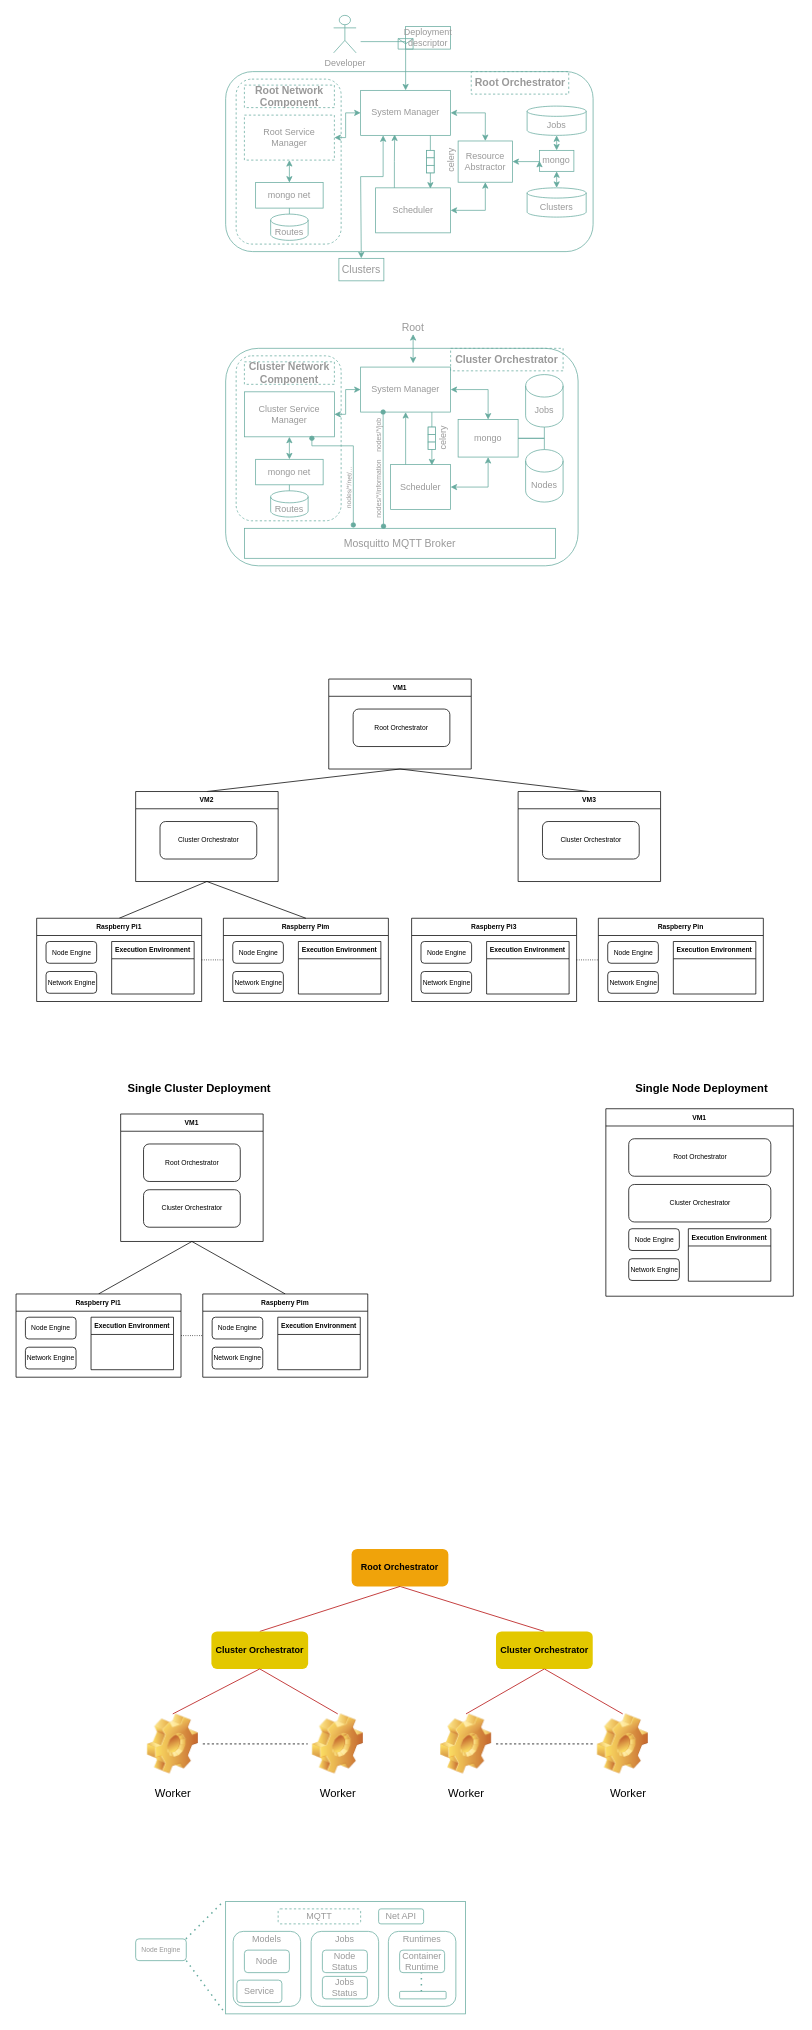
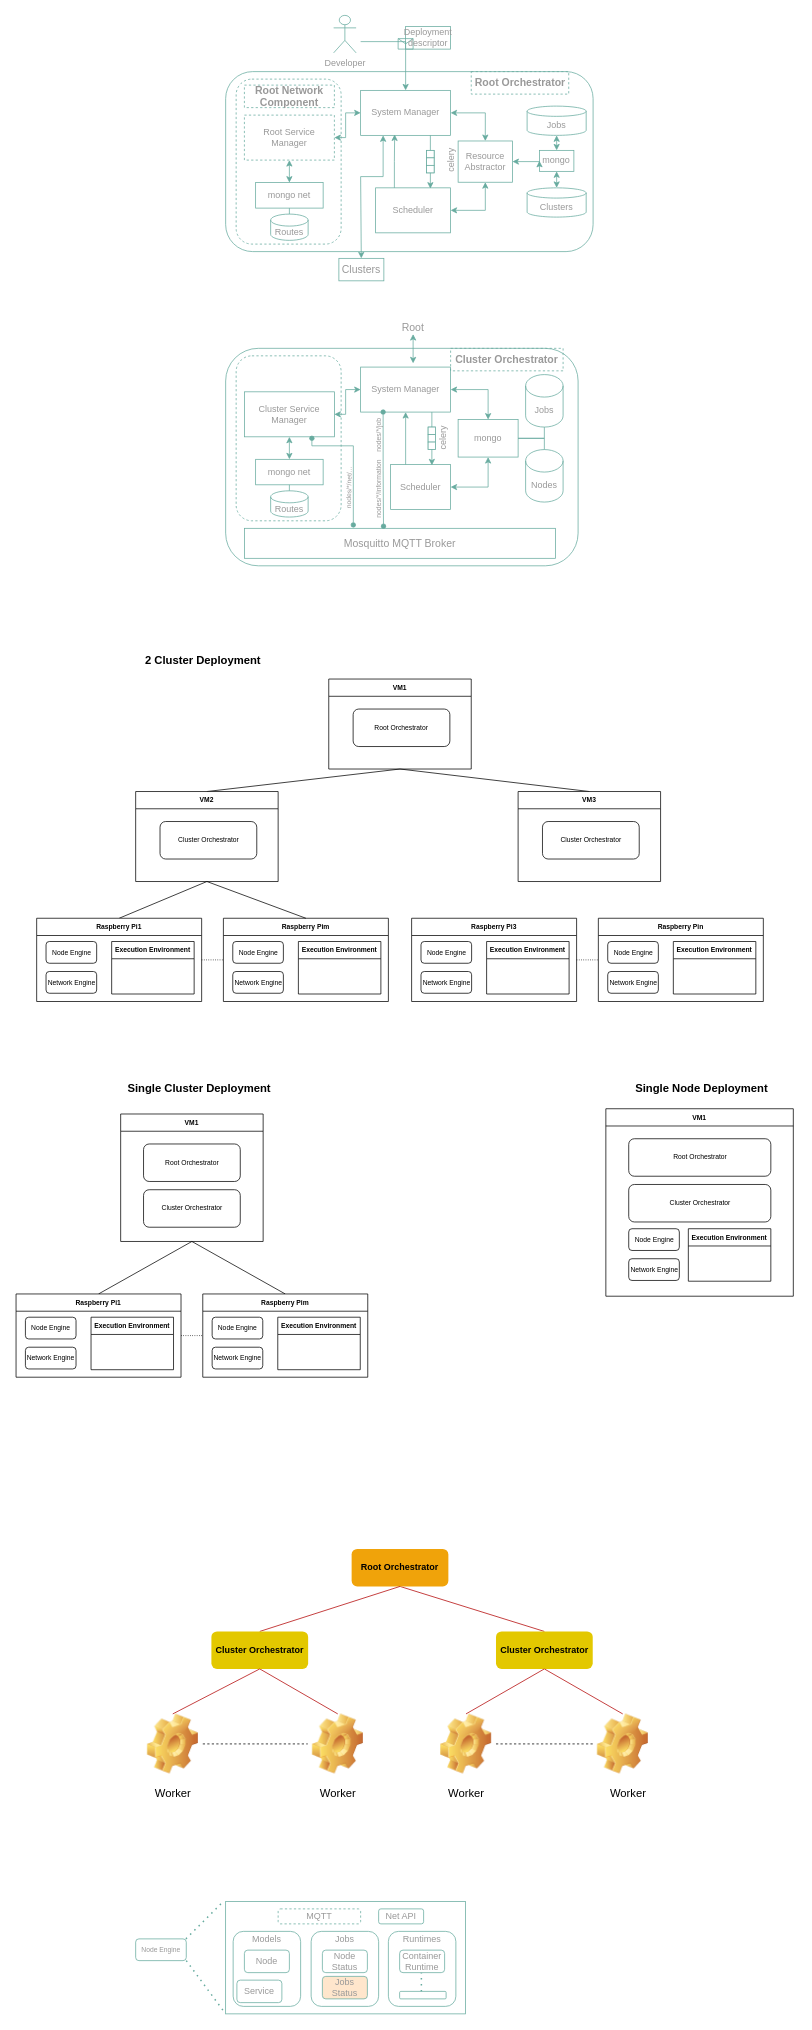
node "Cluster Network Component": removed
node "2 Cluster Deployment": added
node "Jobs Status": fillcolor #ffffff -> #ffe6cc
